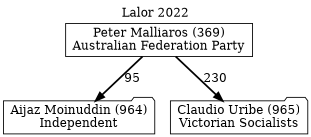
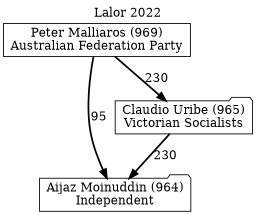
node "Peter Malliaros (369) Australian Federation Party": label "Peter Malliaros (369) Australian Federation Party" -> "Peter Malliaros (969) Australian Federation Party"
edge "Claudio Uribe (965) Victorian Socialists" -> "Aijaz Moinuddin (964) Independent": added, label "230"
